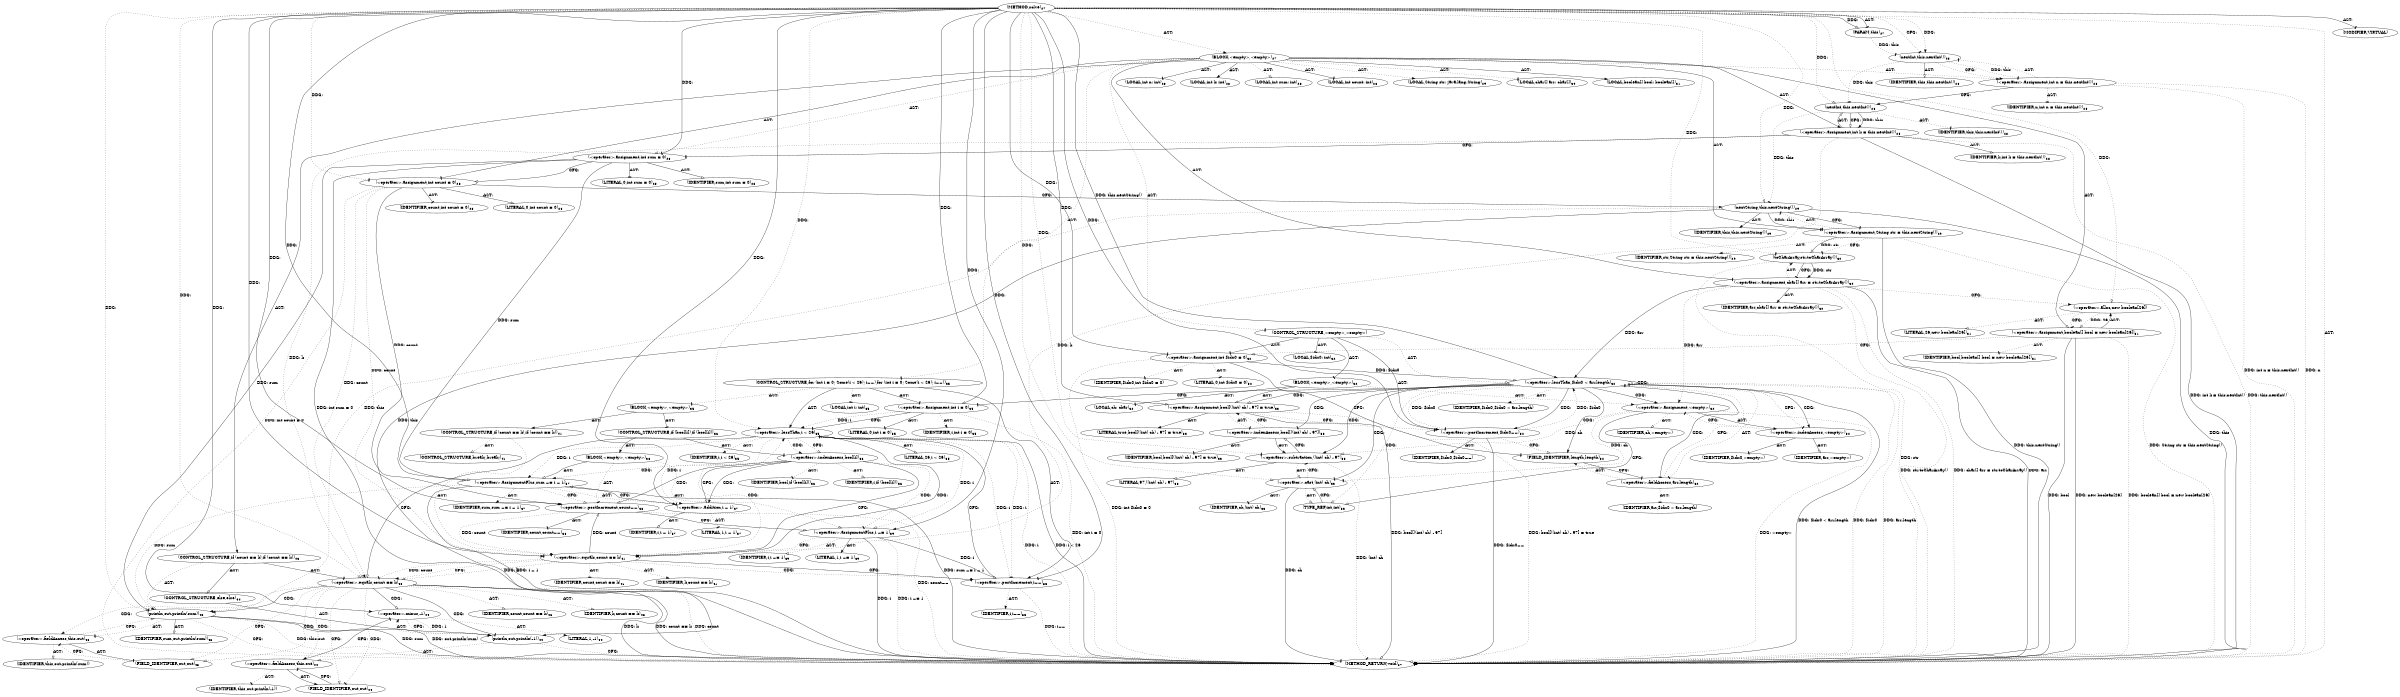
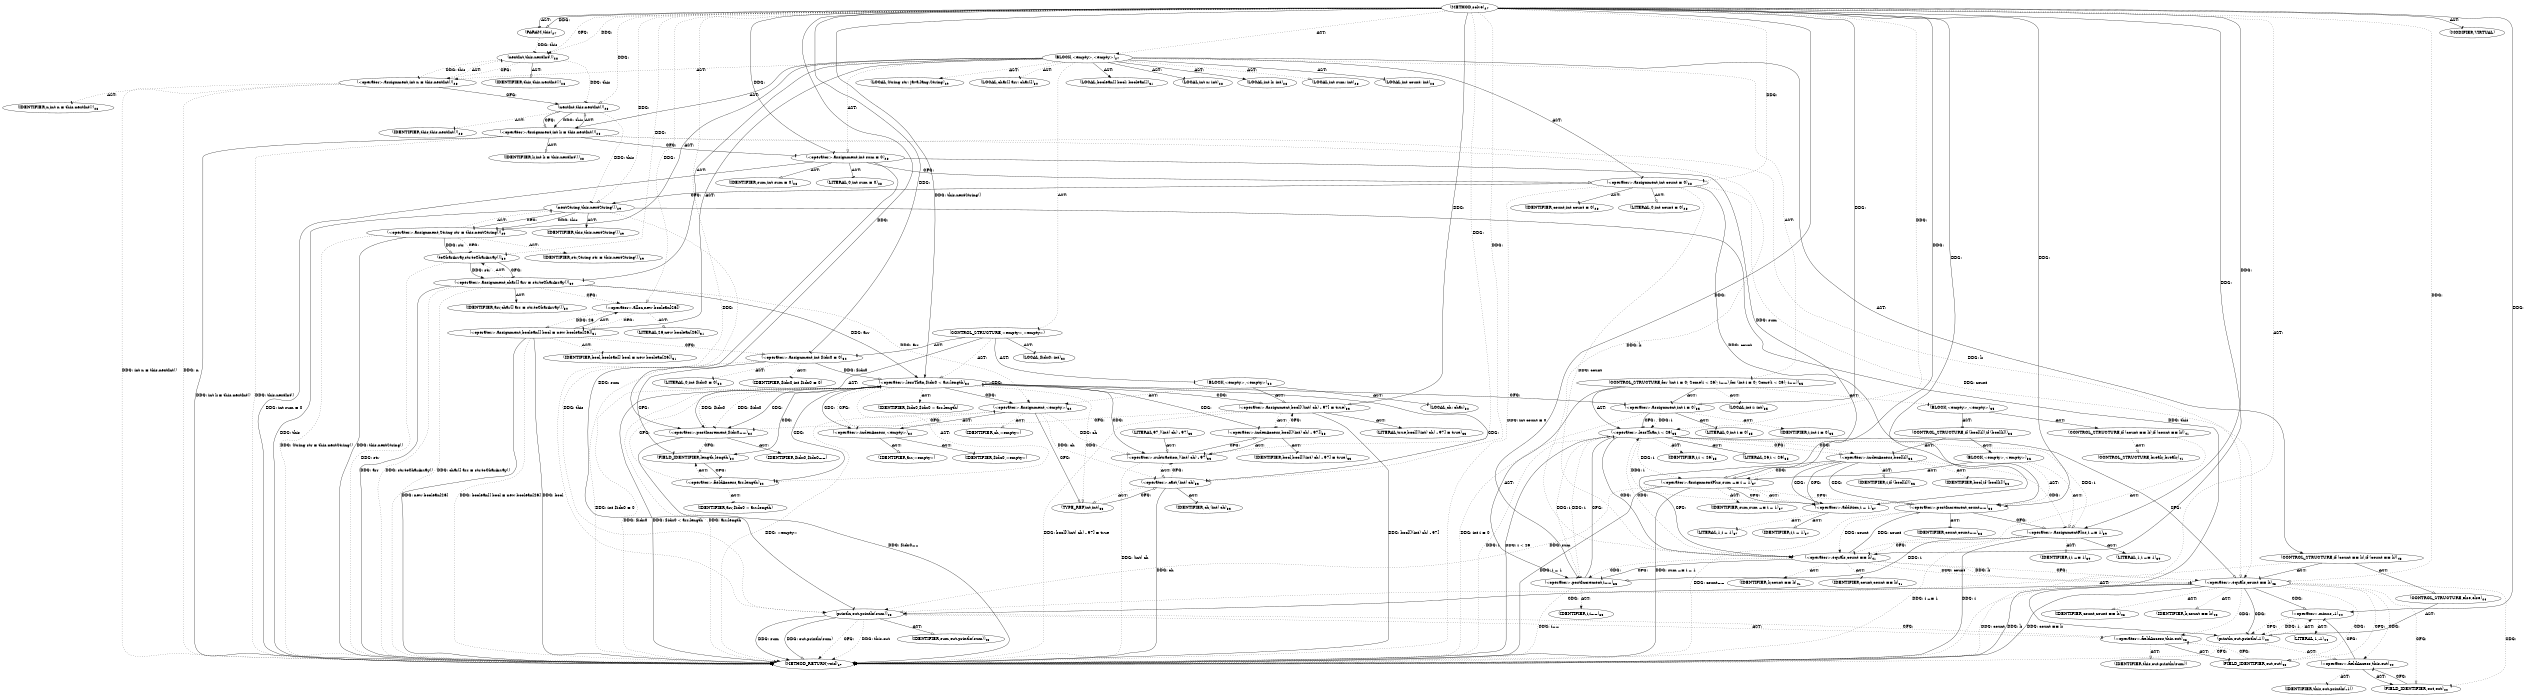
edge "(<operator>.subtraction,((int) ch) - 97)" -> "(LITERAL,97,((int) ch) - 97)": reversed
